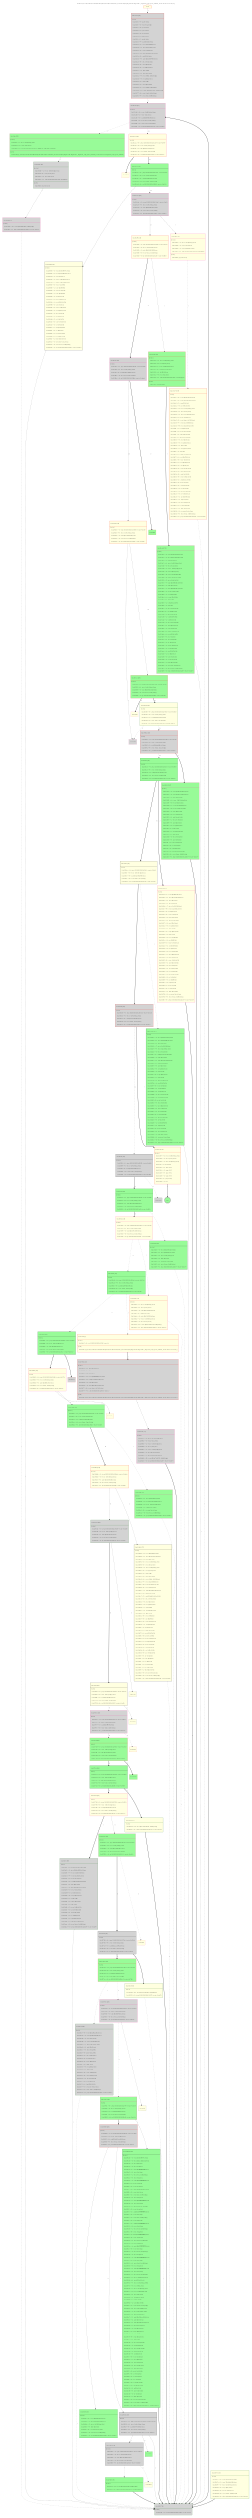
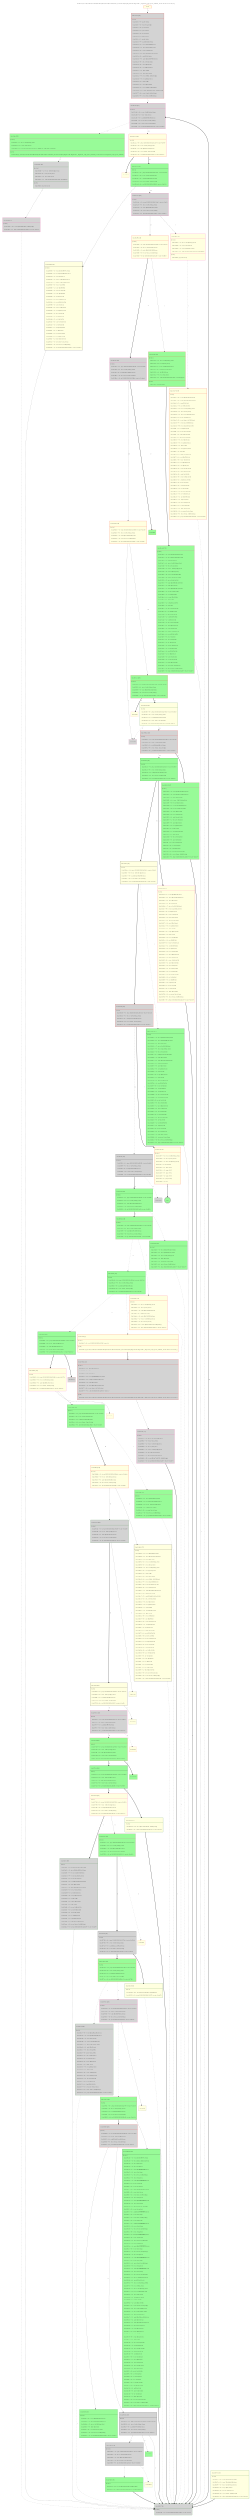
node "0x40162c [28]": fillcolor lightyellow -> palegreen
